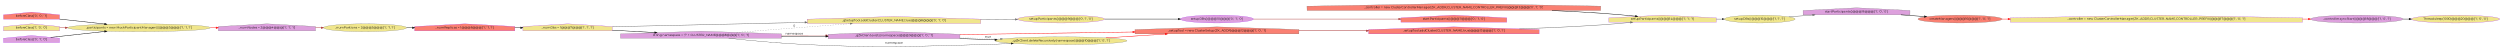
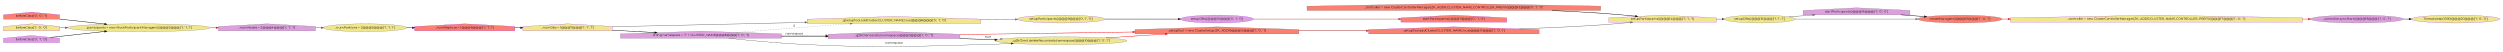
edge "setupDBs()@@@15@@@['1', '1', '1']" -> "createManagers()@@@16@@@['1', '0', '1']": added
